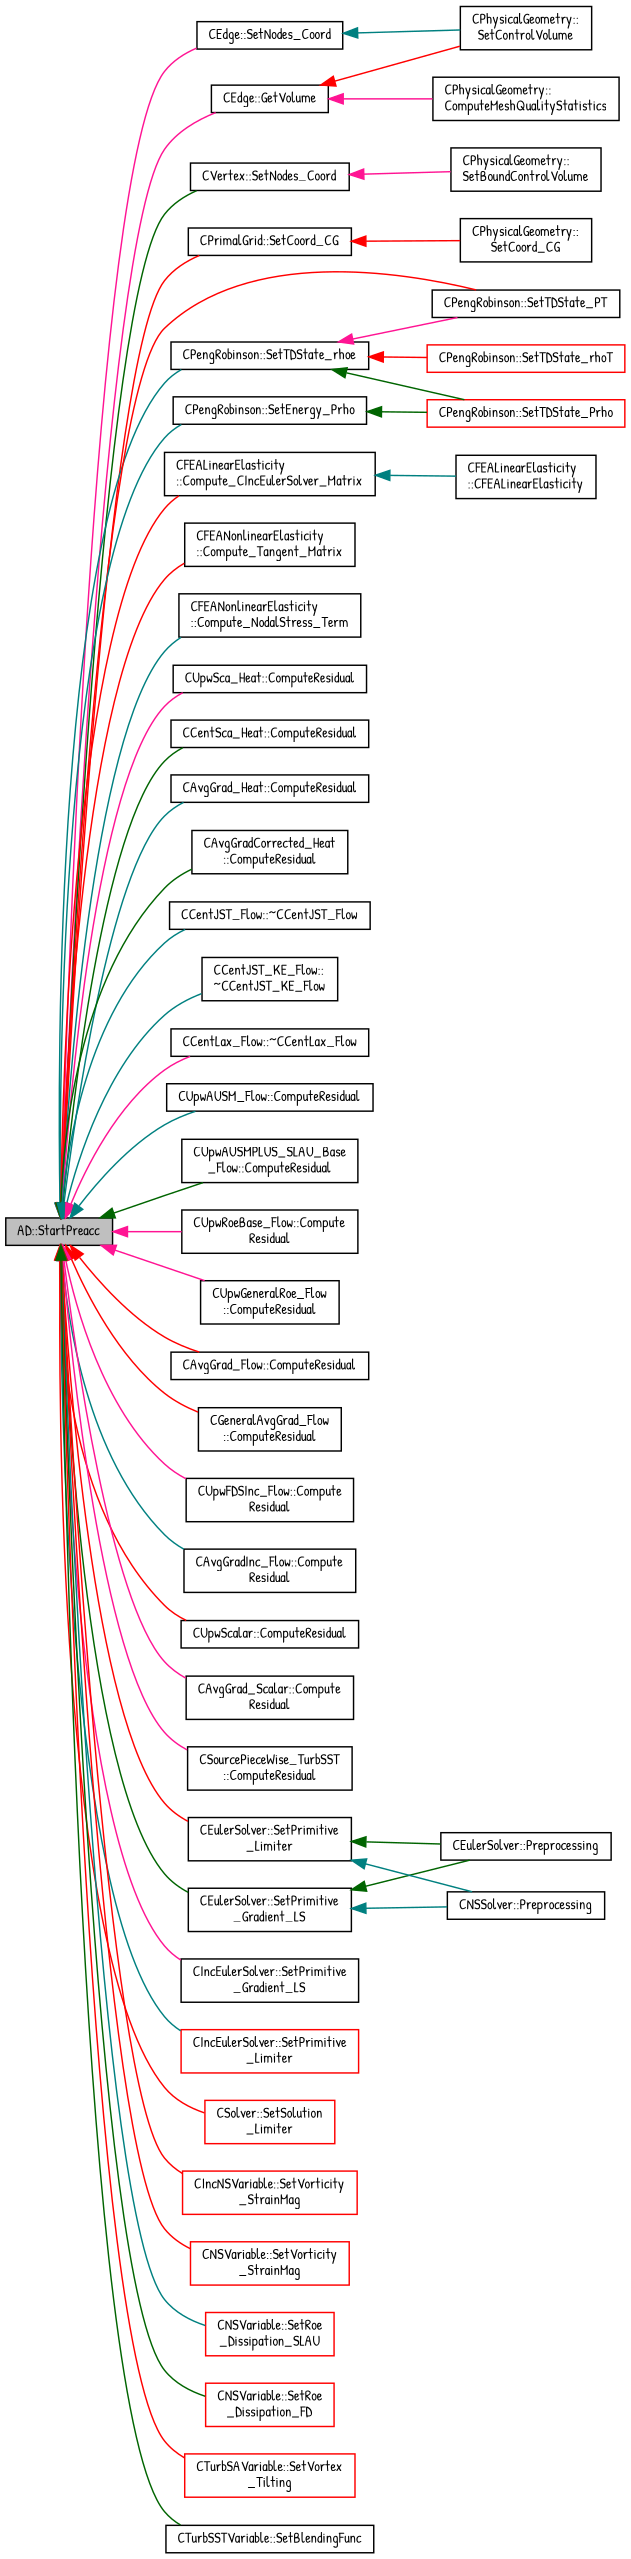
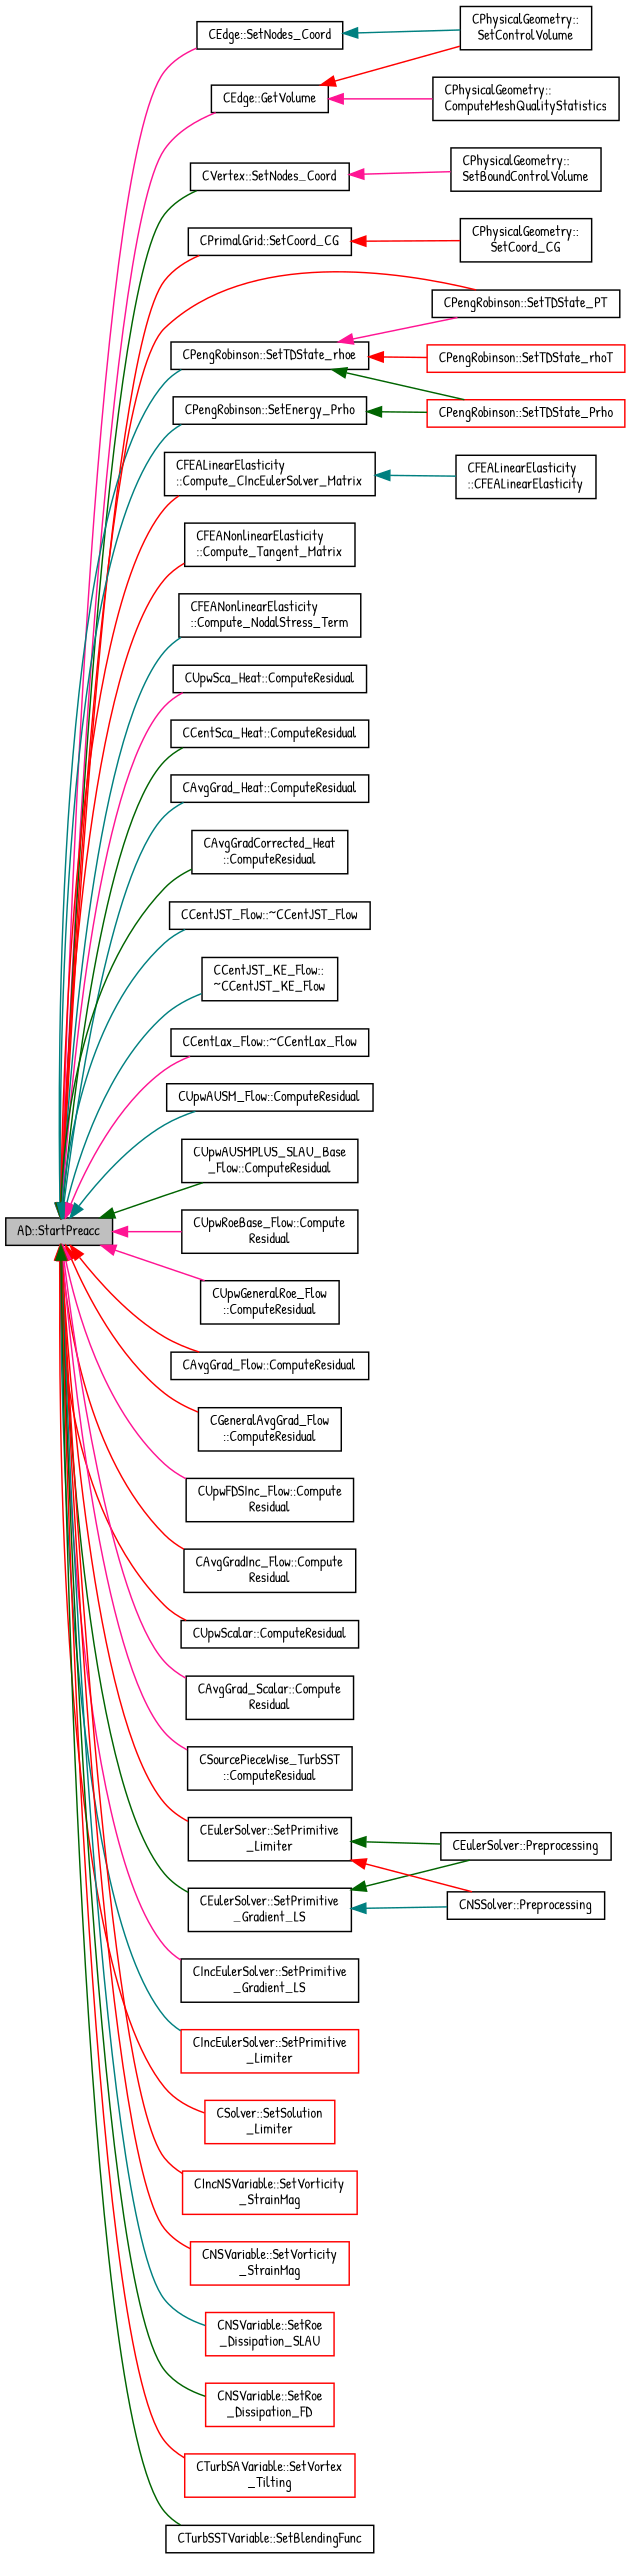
edge "CAvgGradInc_Flow::Compute Residual" -> "AD::StartPreacc": color teal -> red
edge "CNSSolver::Preprocessing" -> "CEulerSolver::SetPrimitive _Limiter": color teal -> red
